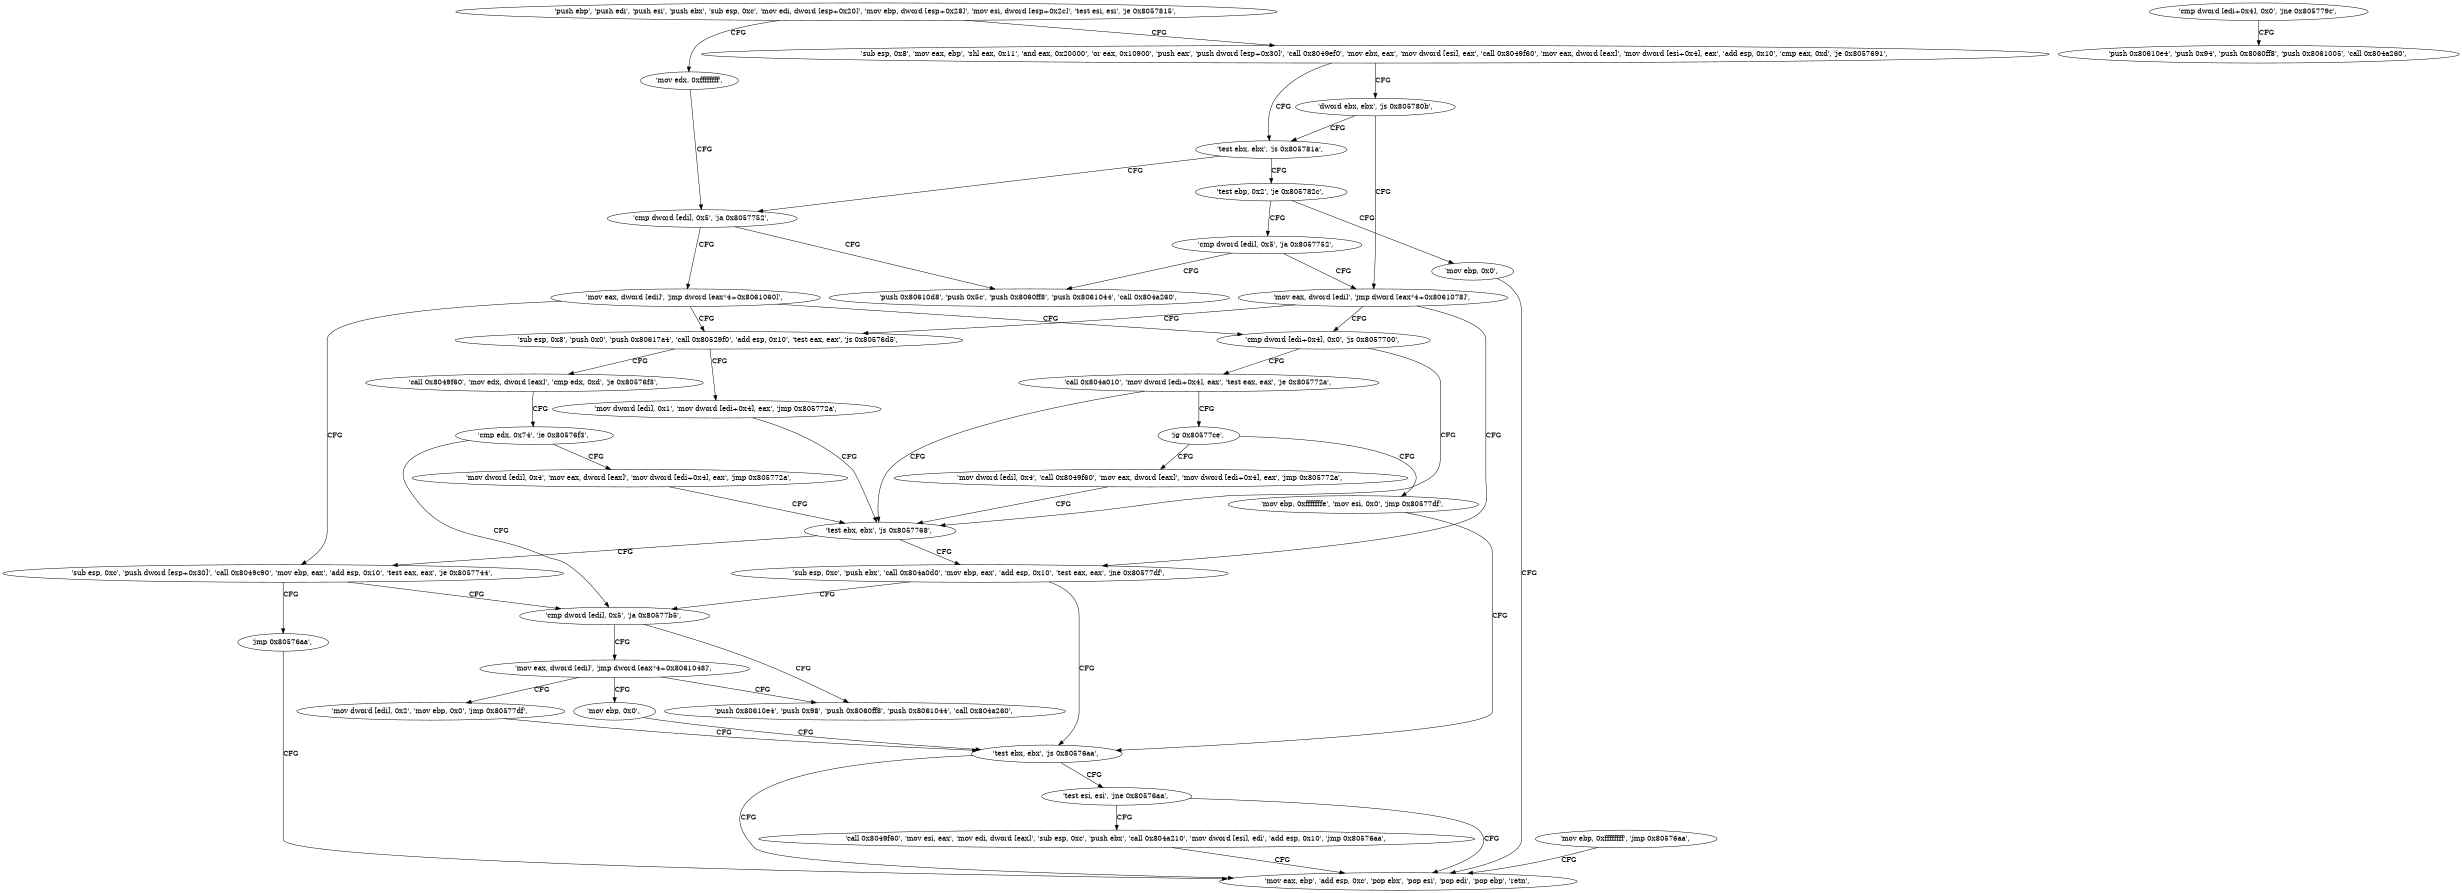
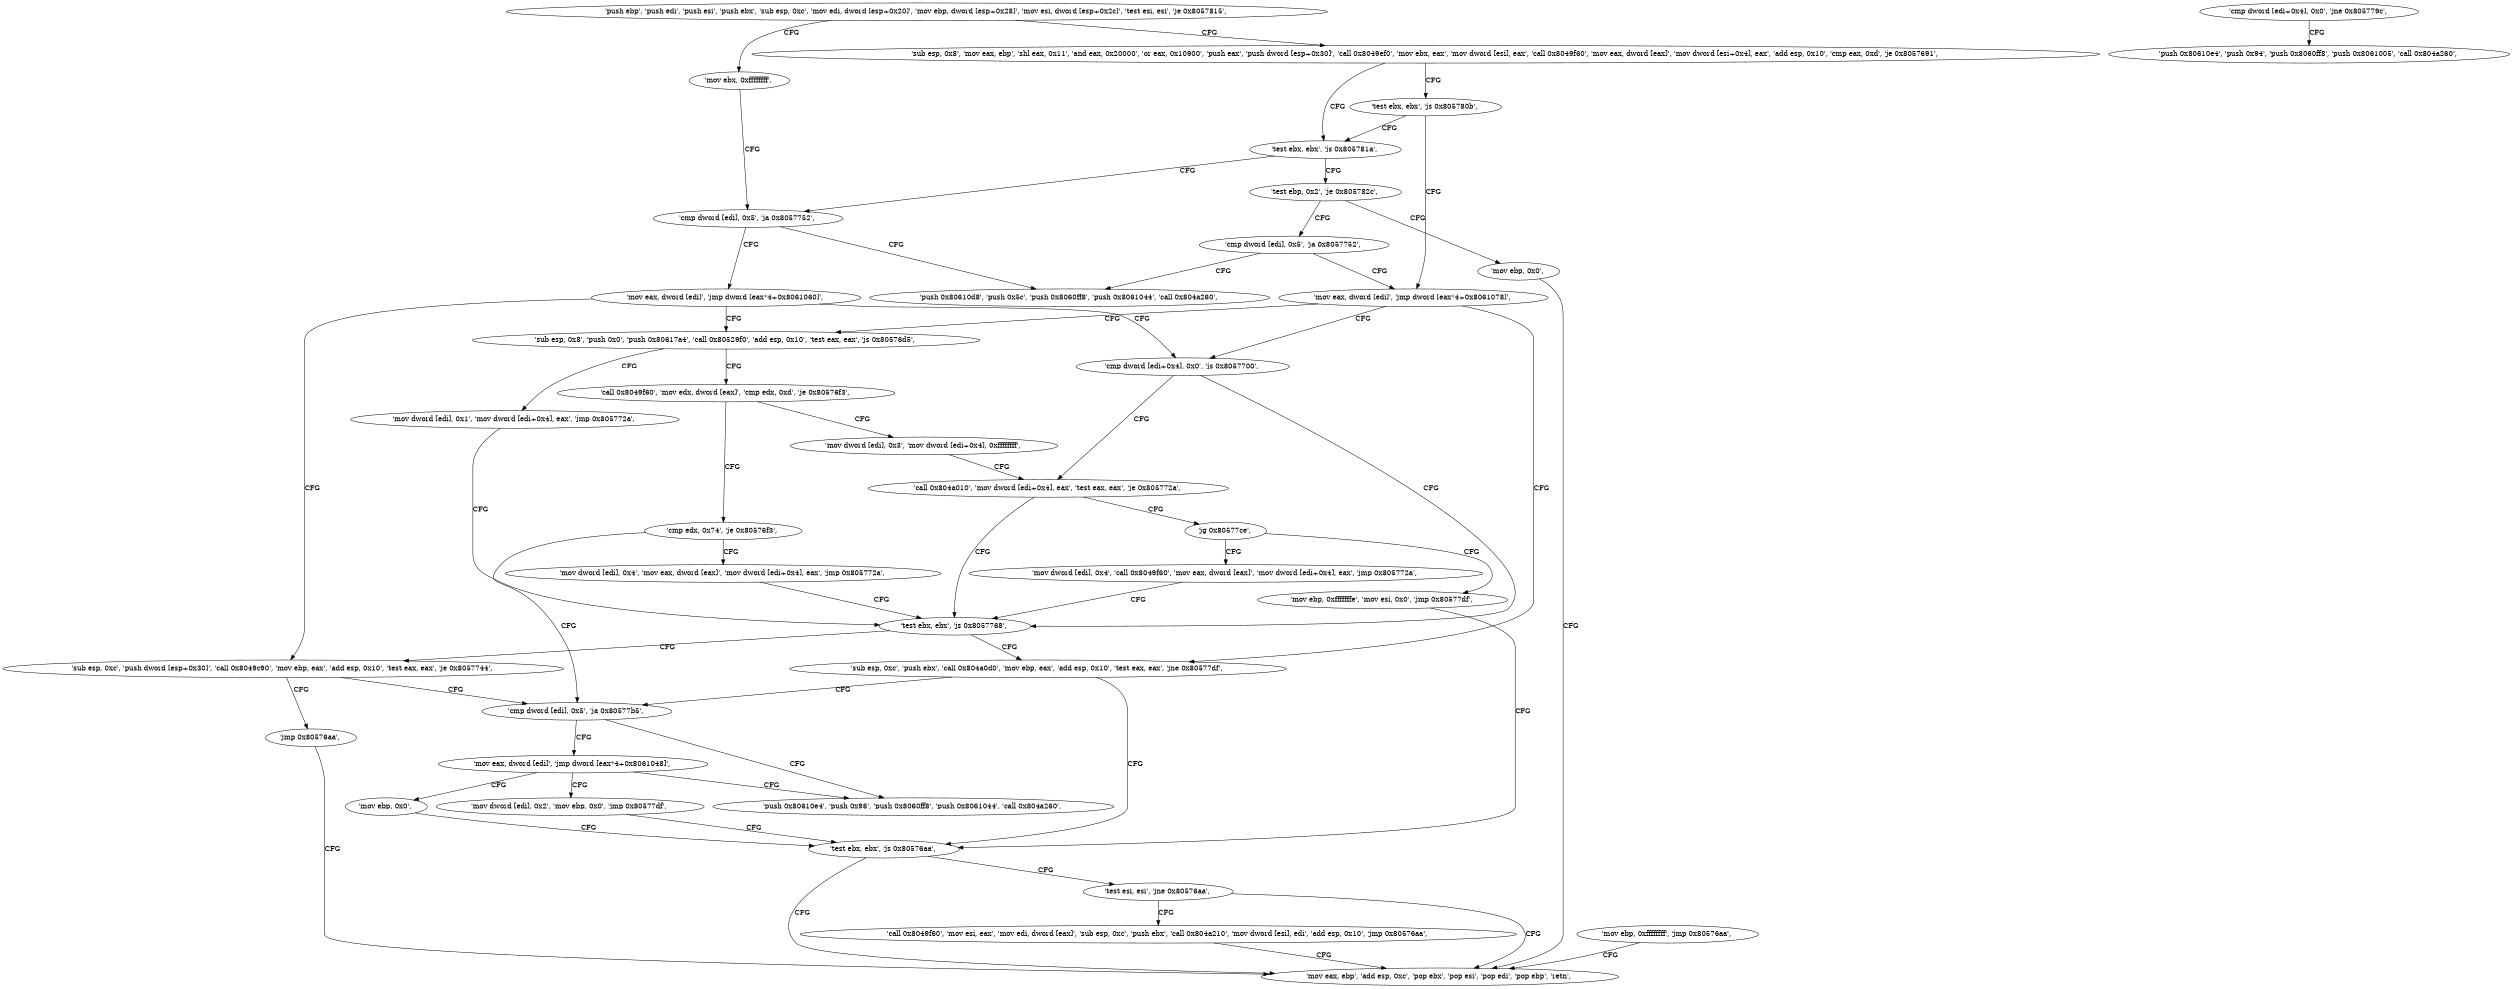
node "'mov edx, 0xffffffff',": label "'mov edx, 0xffffffff'," -> "'mov ebx, 0xffffffff',"
node "'dword ebx, ebx', 'js 0x805780b',": label "'dword ebx, ebx', 'js 0x805780b'," -> "'test ebx, ebx', 'js 0x805780b',"
node "'mov dword [edi], 0x3', 'mov dword [edi+0x4], 0xffffffff',": added
